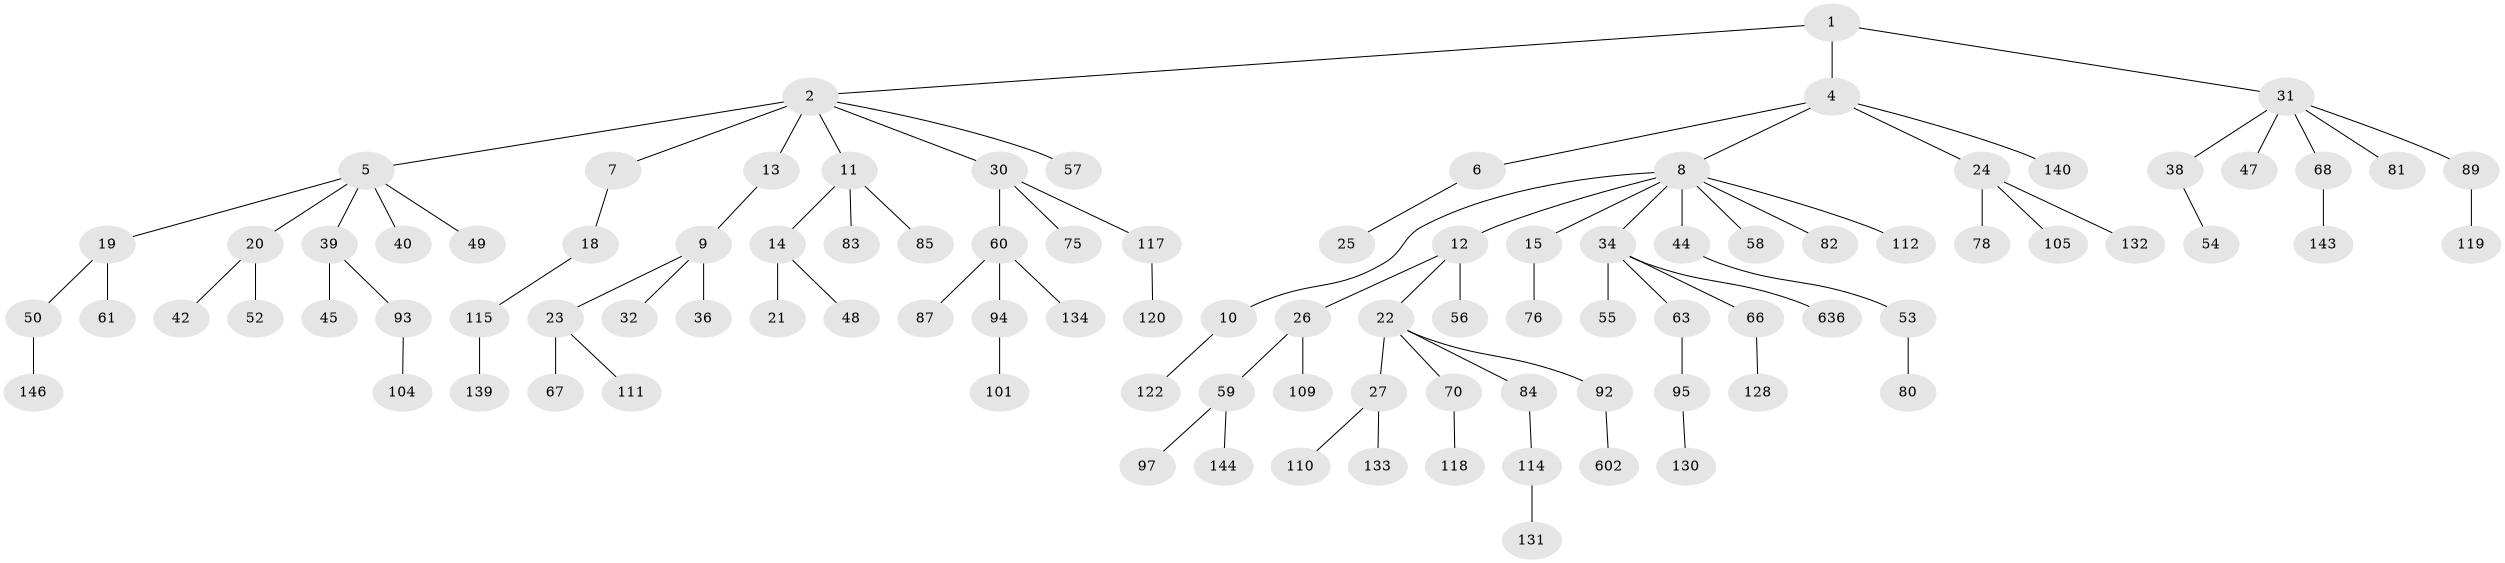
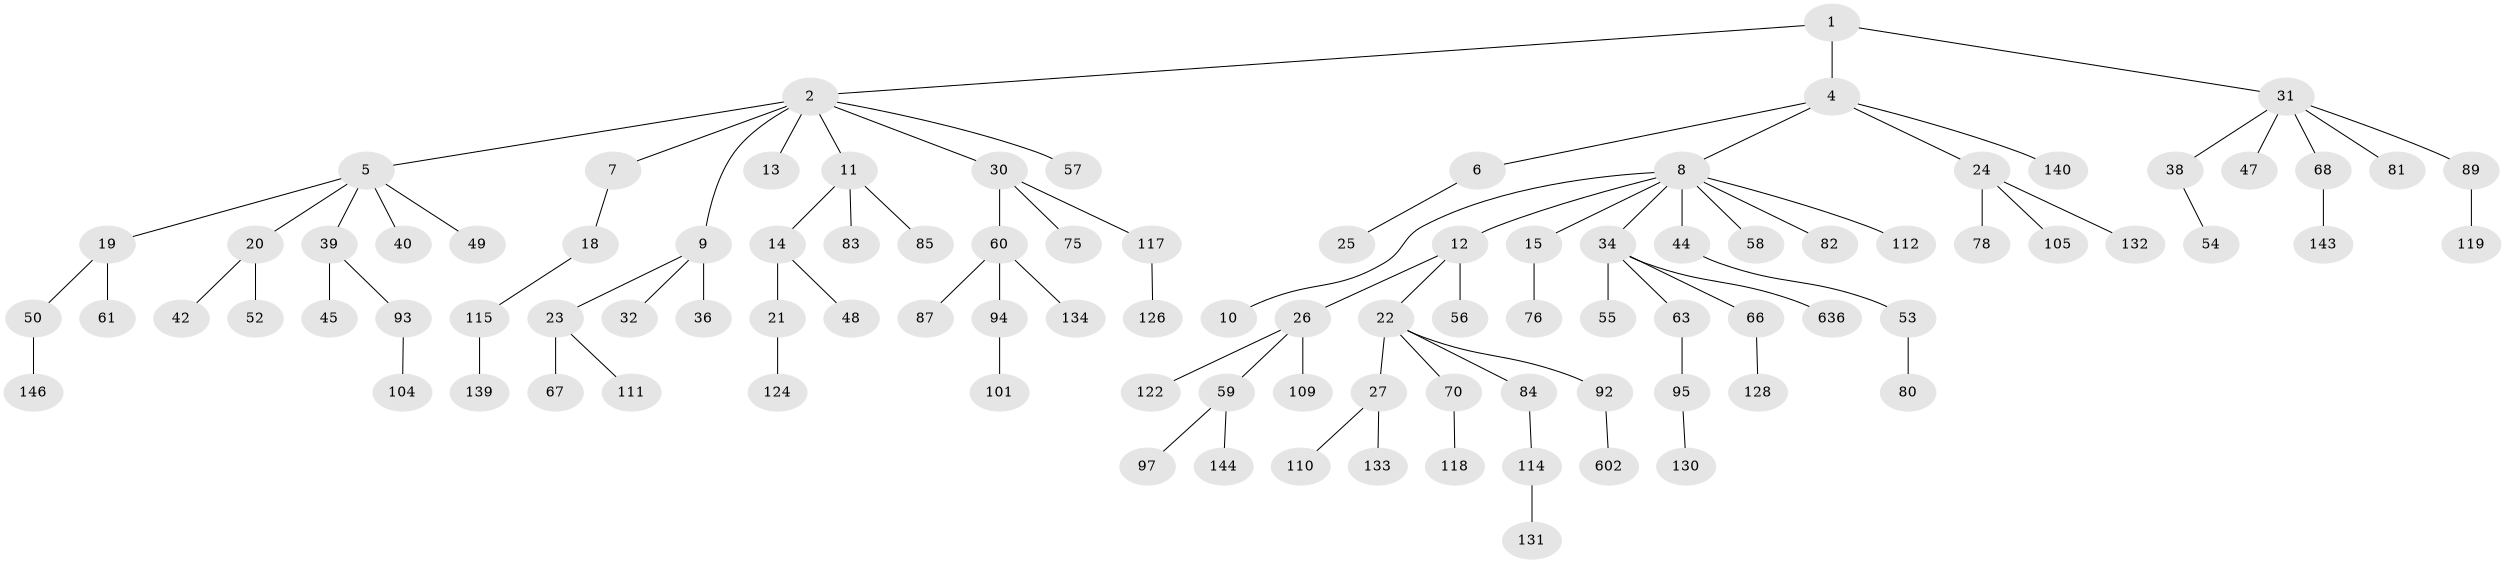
edge "13" -- "9": now "2" -- "9"
node "120": label "120" -> "126"
edge "10" -- "122": now "26" -- "122"
node "124": added
